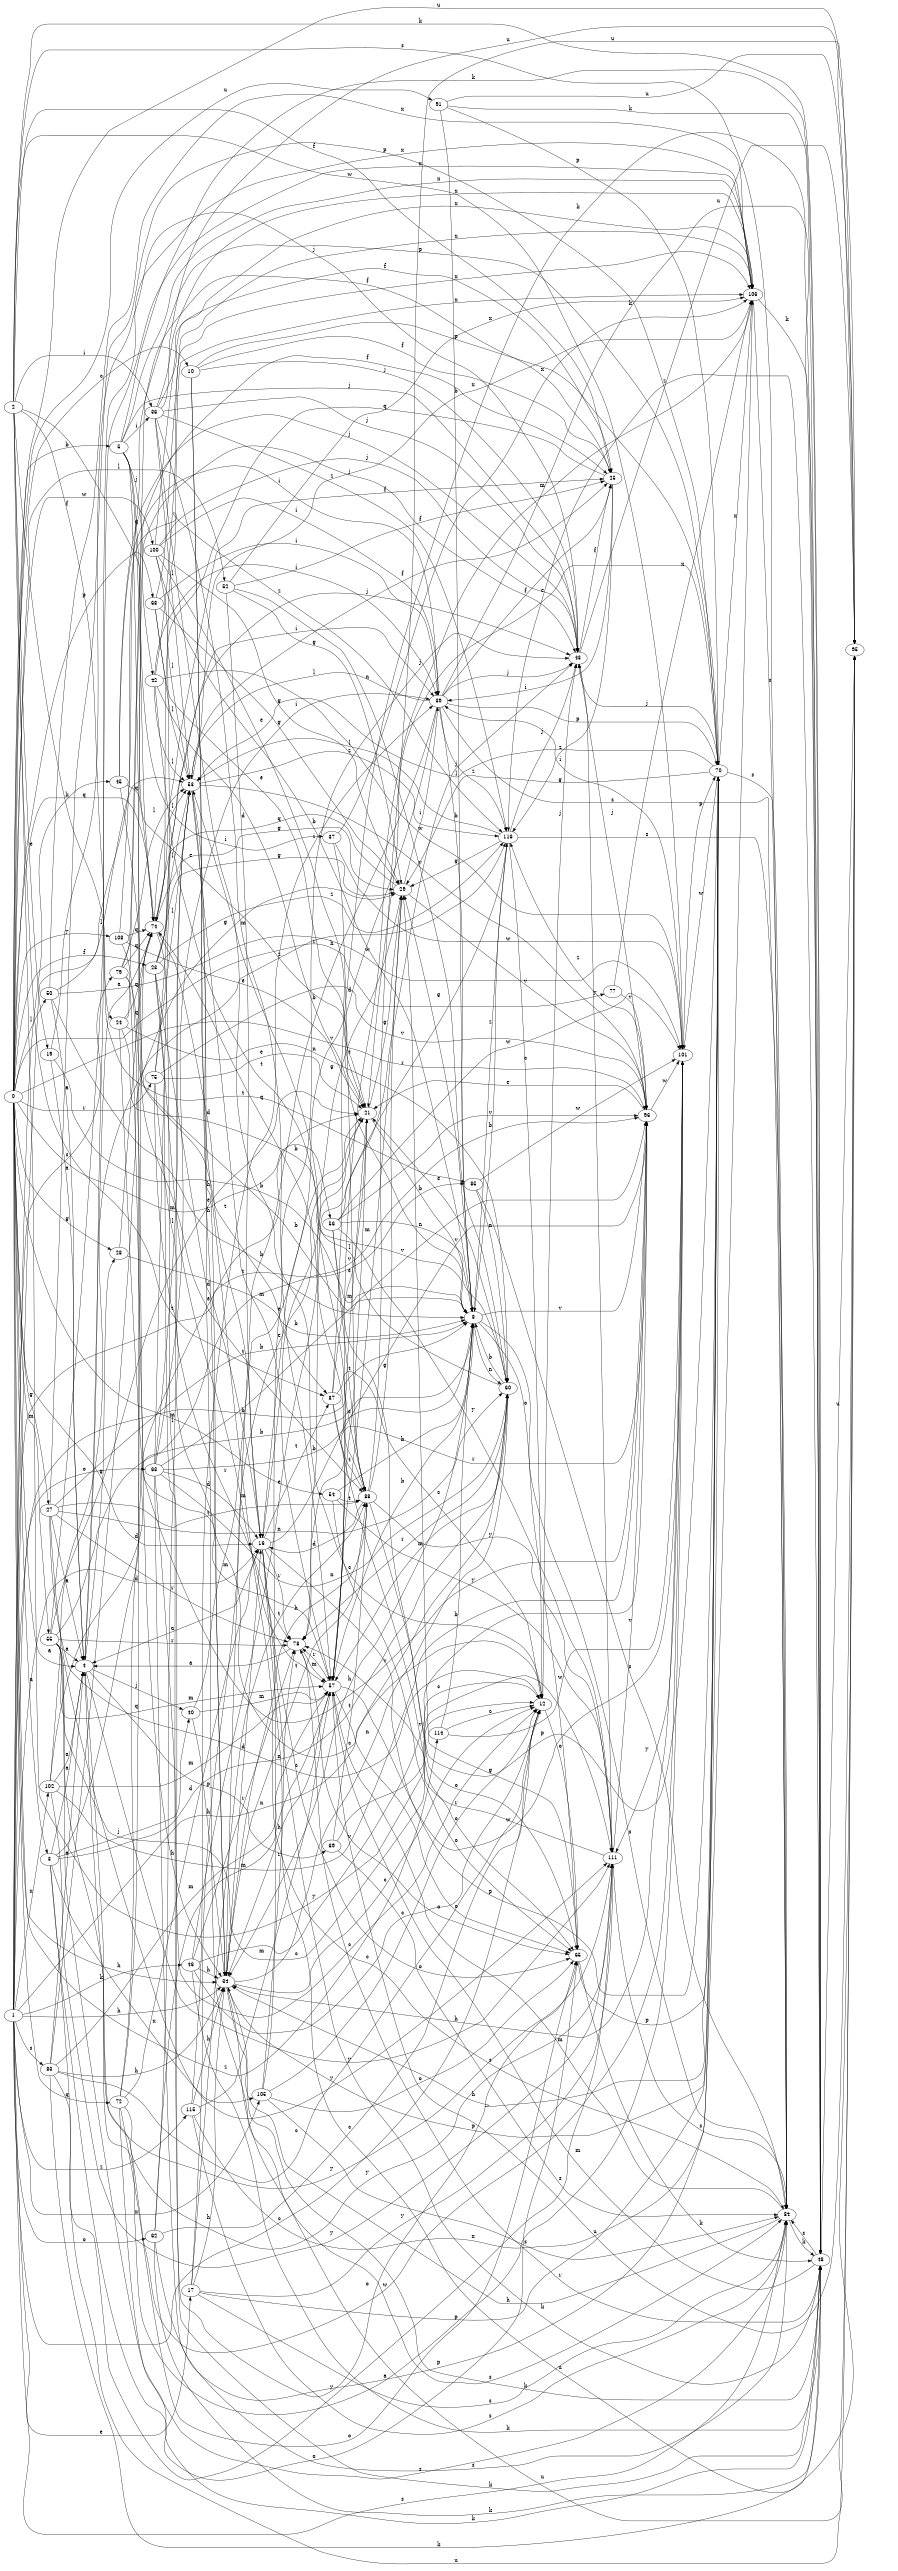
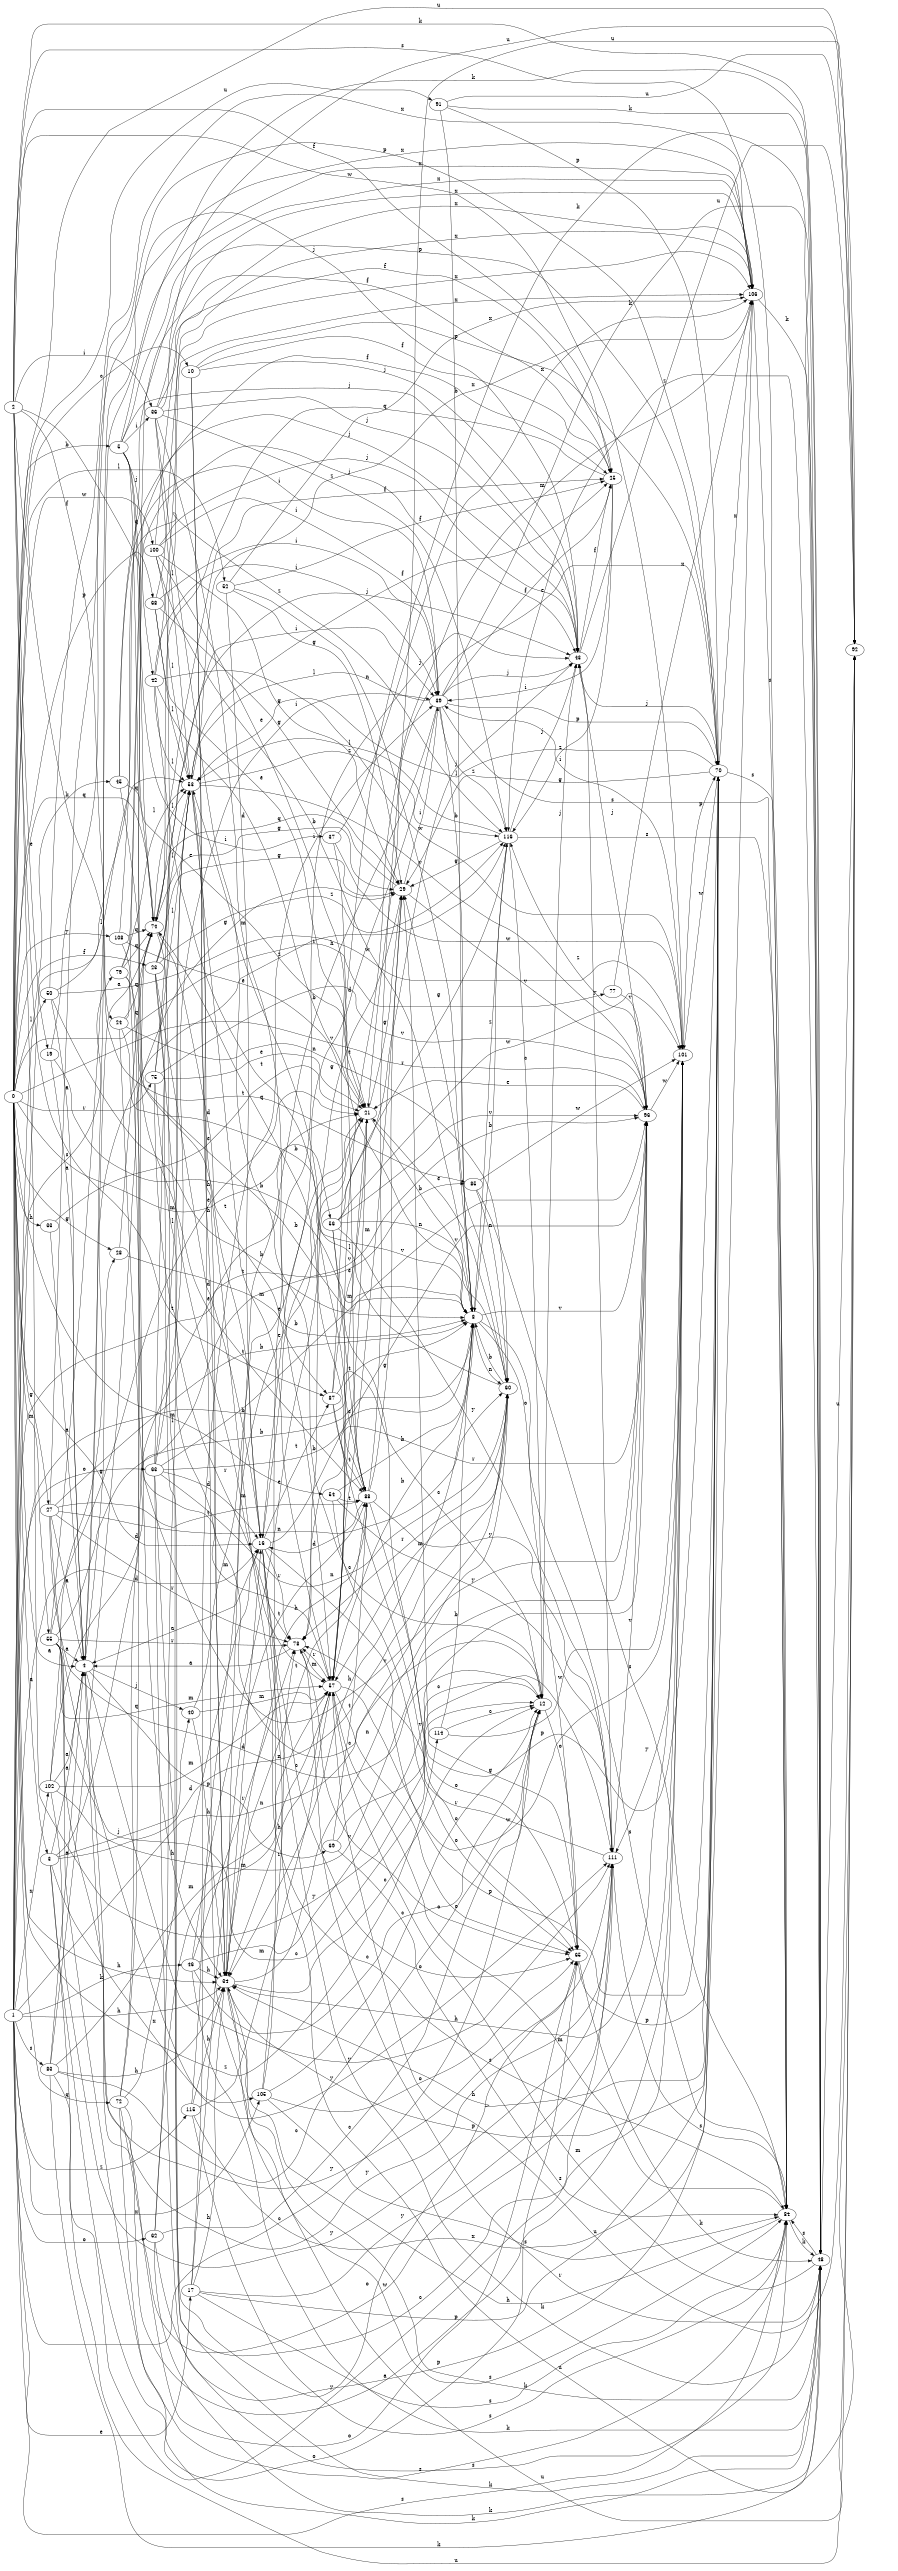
node "95": label "95" -> "92"
node "33": added
edge "63" -> "12": now "63" -> "101"
